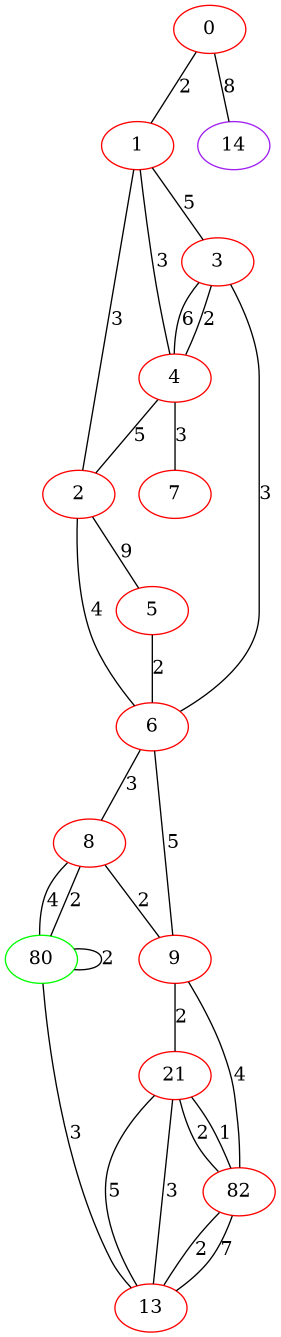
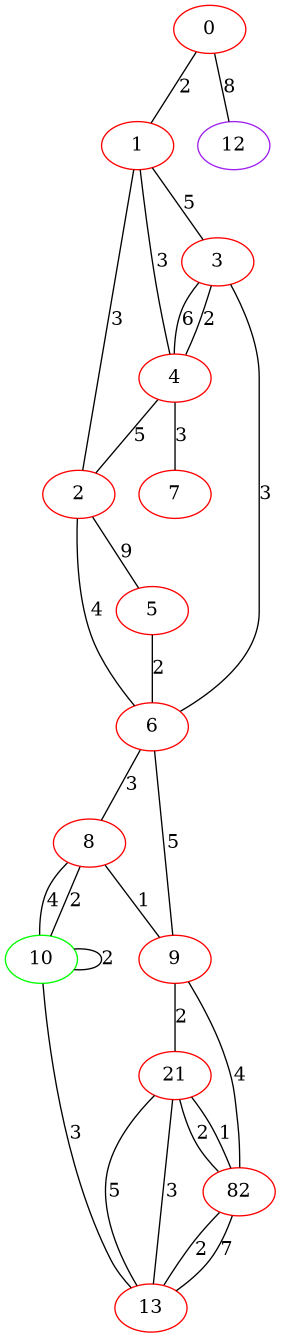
node "14": label "14" -> "12"
edge "8" -- "9": label "2" -> "1"
node "80": label "80" -> "10"
